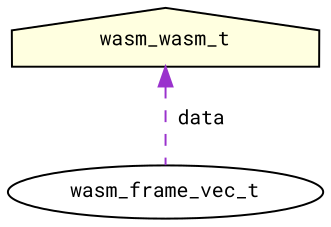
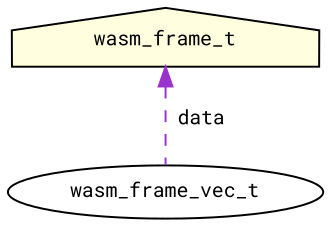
node "wasm_wasm_t": label "wasm_wasm_t" -> "wasm_frame_t"
